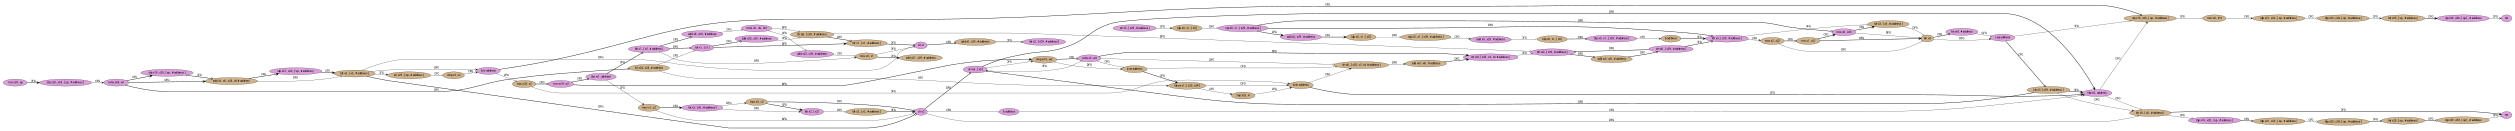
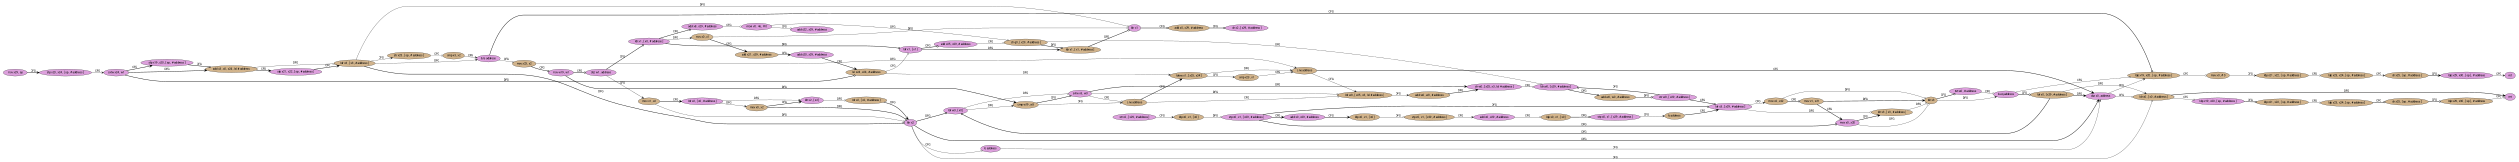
edge "ldr w3 , [ x0 ]" -> "cbz x0 , address": now "blr x2" -> "cbz x0 , address"
node "add x20 , x29 , # address": added
edge "add x22 , x29 , # address" -> "mov x0 , x1": removed, label "CFG"
